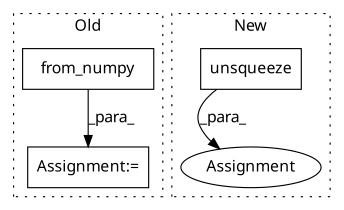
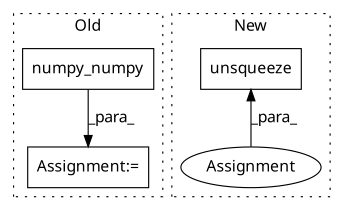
node "from_numpy": label "from_numpy" -> "numpy_numpy"
edge "unsqueeze" -> "Assignment": reversed
